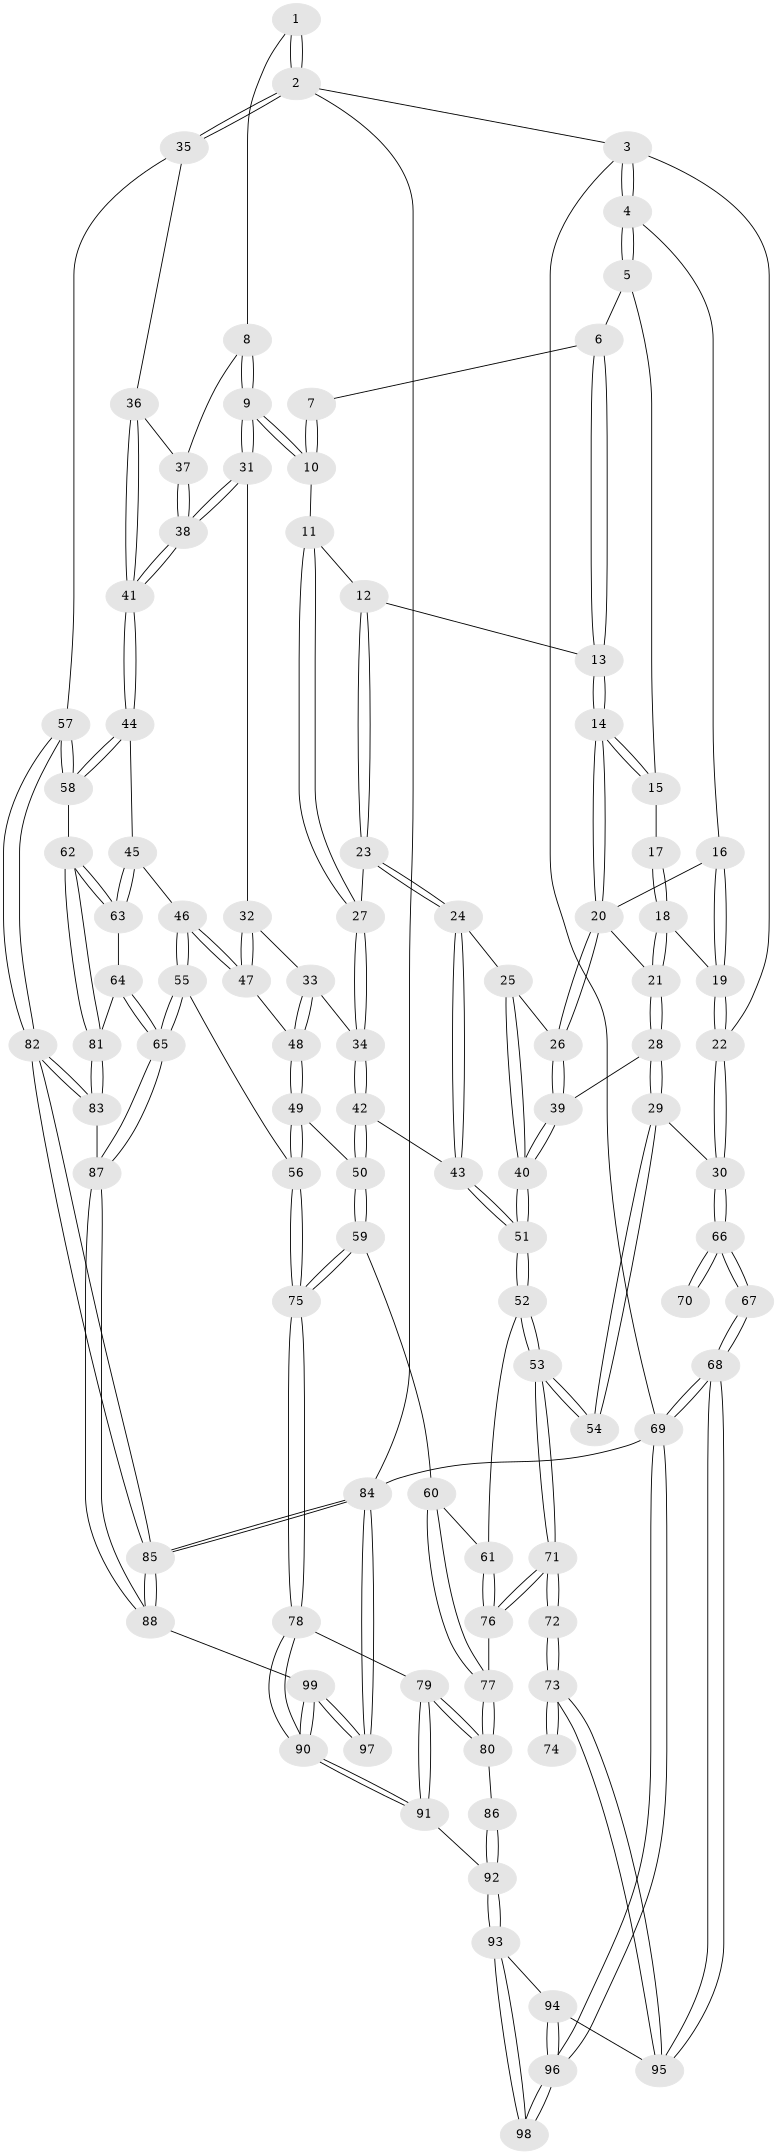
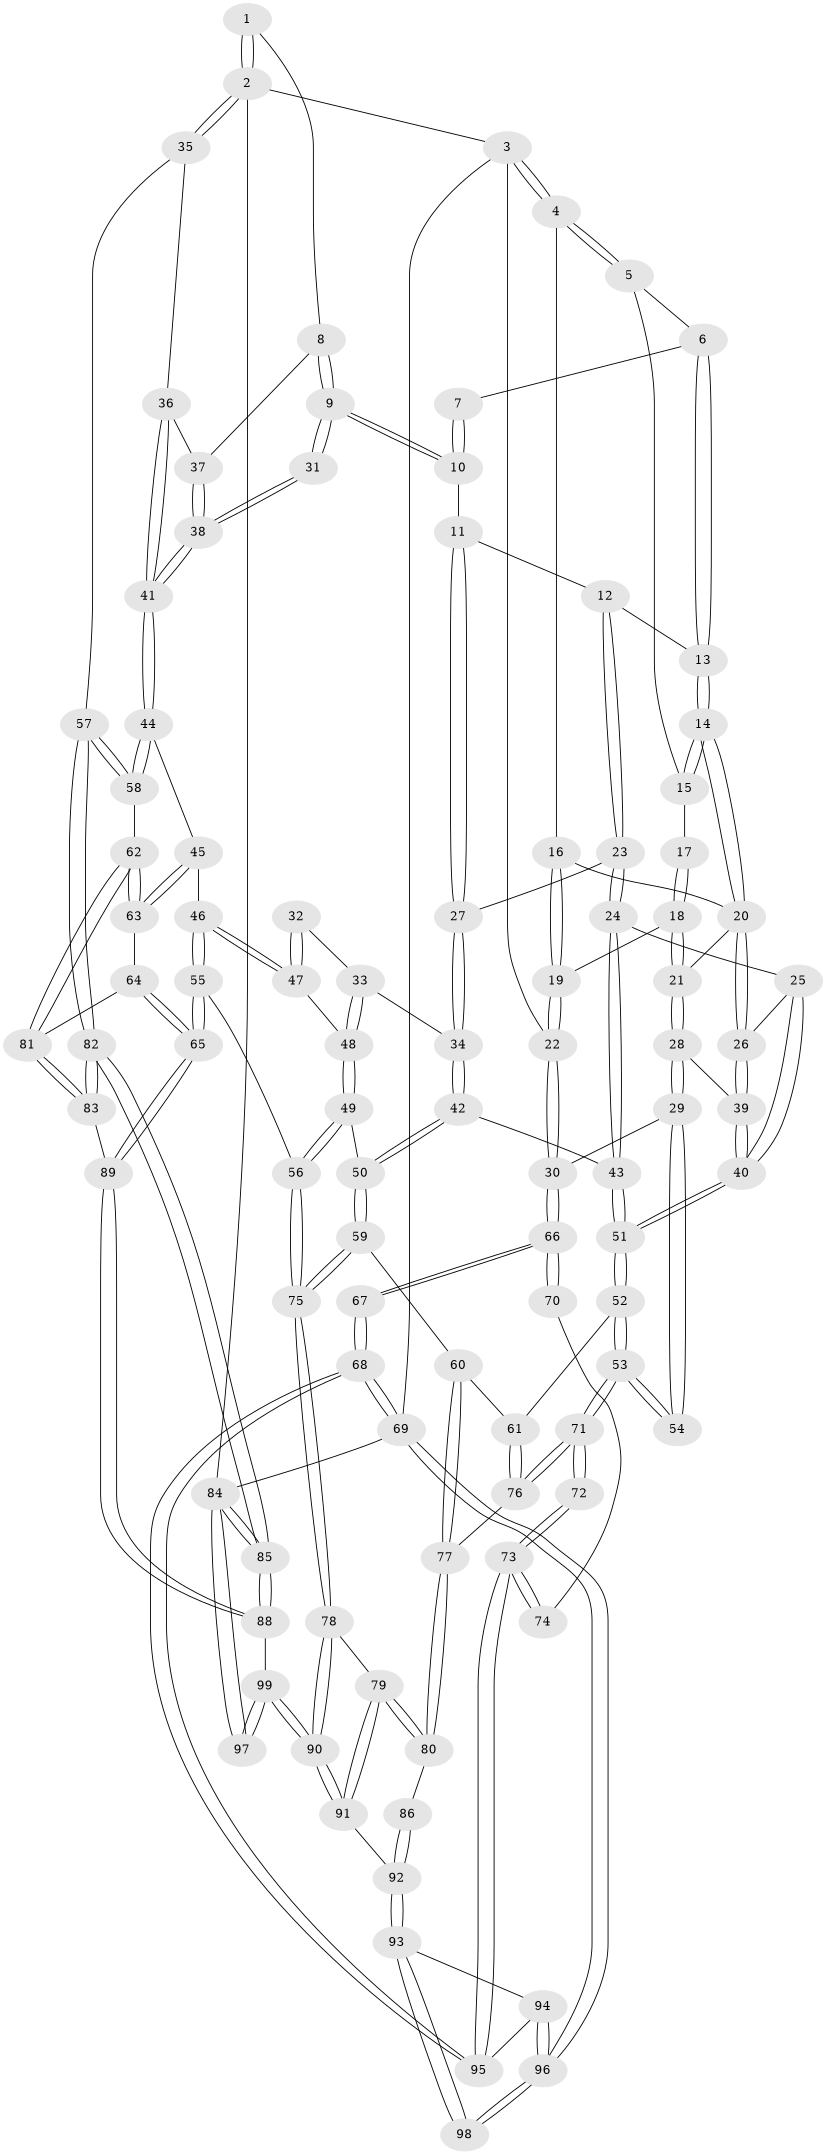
edge "31" -- "32": removed
node "87": label "87" -> "89"
edge "70" -- "74": added
